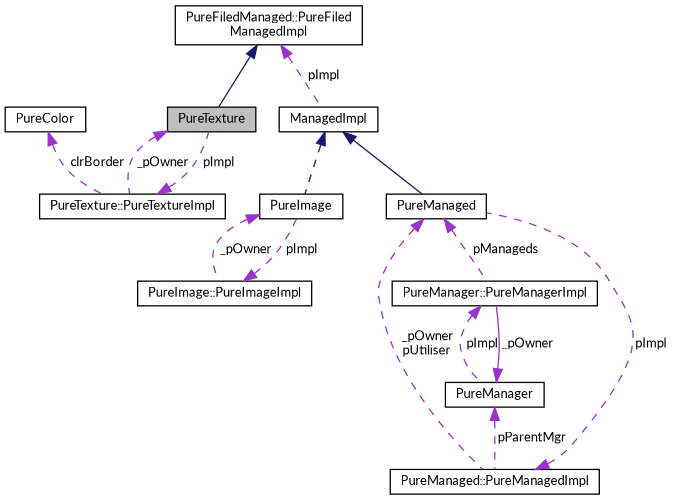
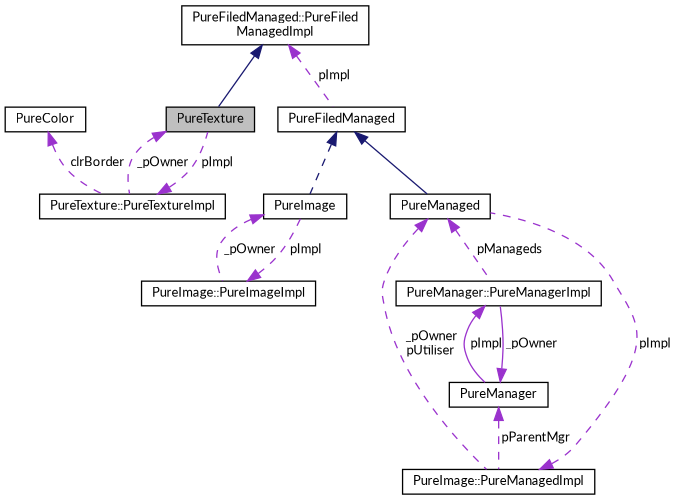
node "ManagedImpl": label "ManagedImpl" -> "PureFiledManaged"
edge "PureManager" -> "PureManager::PureManagerImpl": style dashed -> solid
node "PureManaged::PureManagedImpl": label "PureManaged::PureManagedImpl" -> "PureImage::PureManagedImpl"
